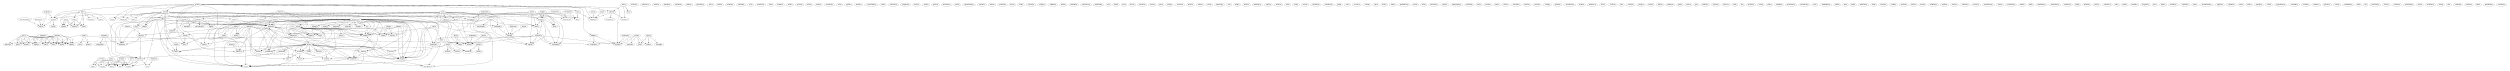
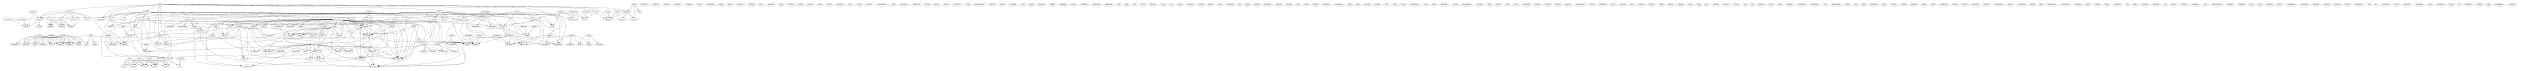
node "miracle(2)": removed
